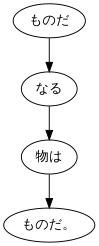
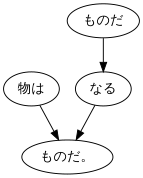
edge "なる" -> "物は": now "なる" -> "ものだ。"
